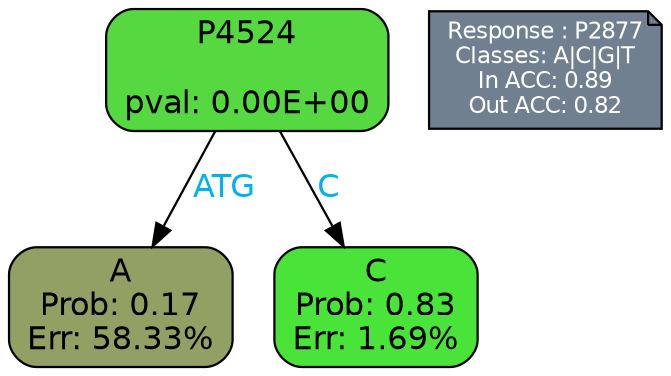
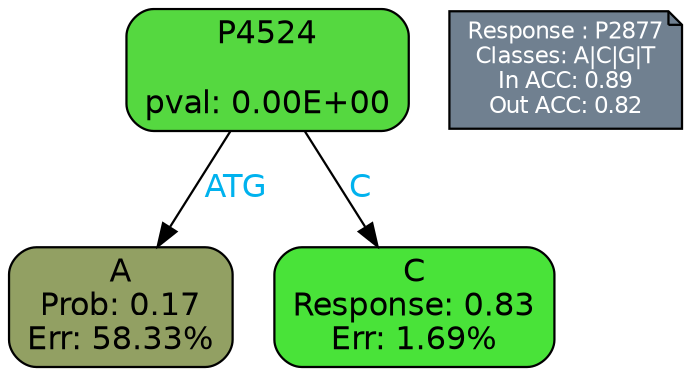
node "C Prob: 0.83 Err: 1.69%": label "C Prob: 0.83 Err: 1.69%" -> "C Response: 0.83 Err: 1.69%"
